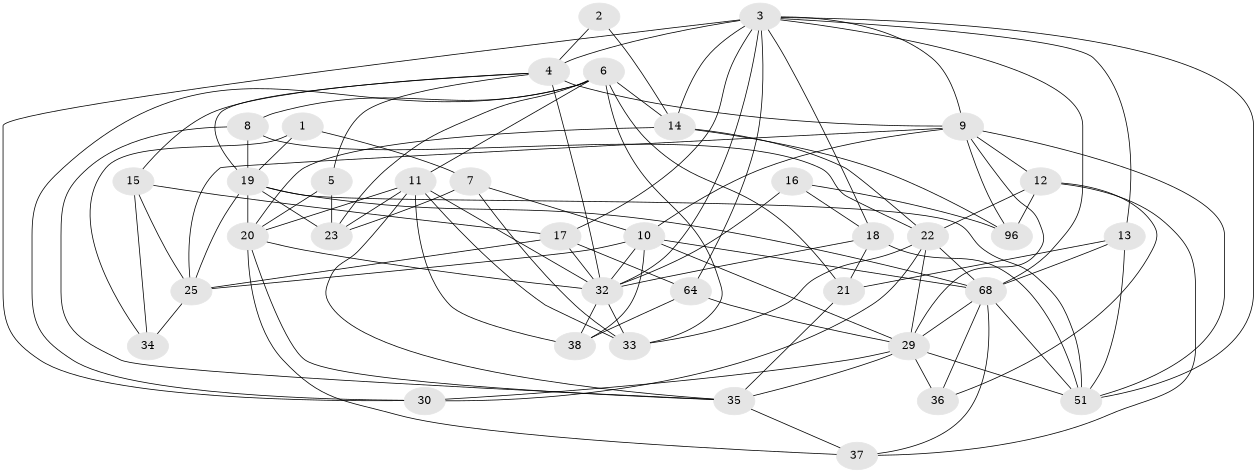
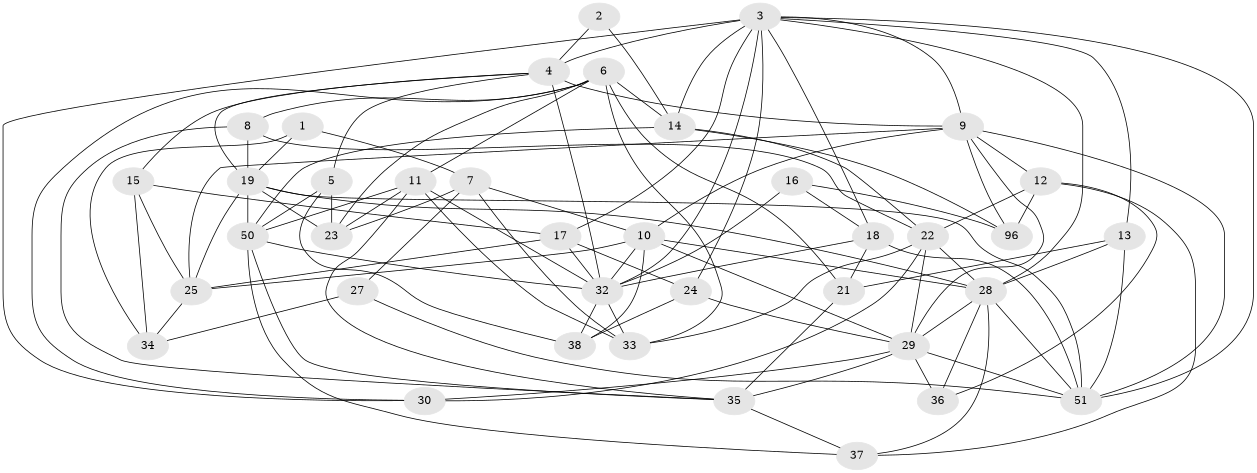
node "20": label "20" -> "50"
node "27": added
node "64": label "64" -> "24"
node "68": label "68" -> "28"
edge "11" -- "38": now "5" -- "38"
